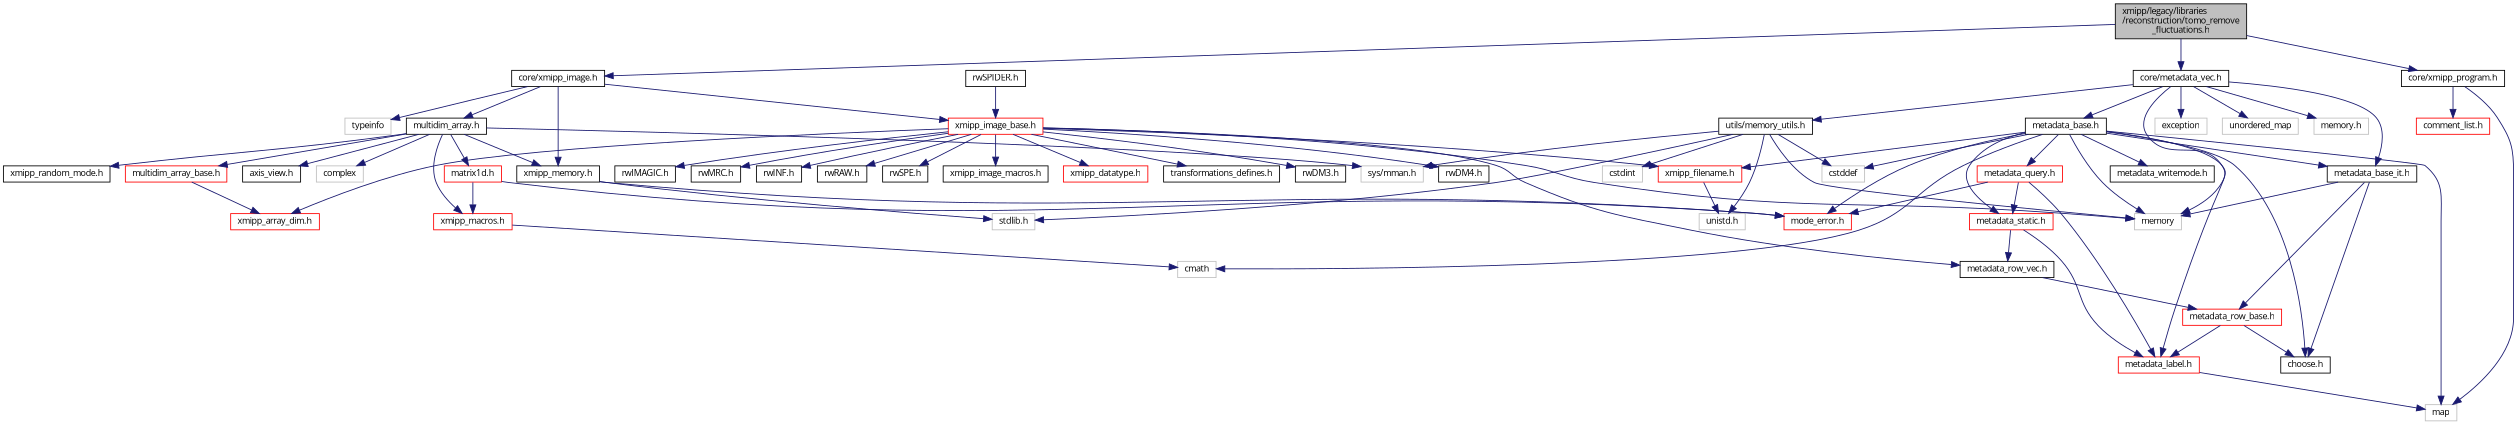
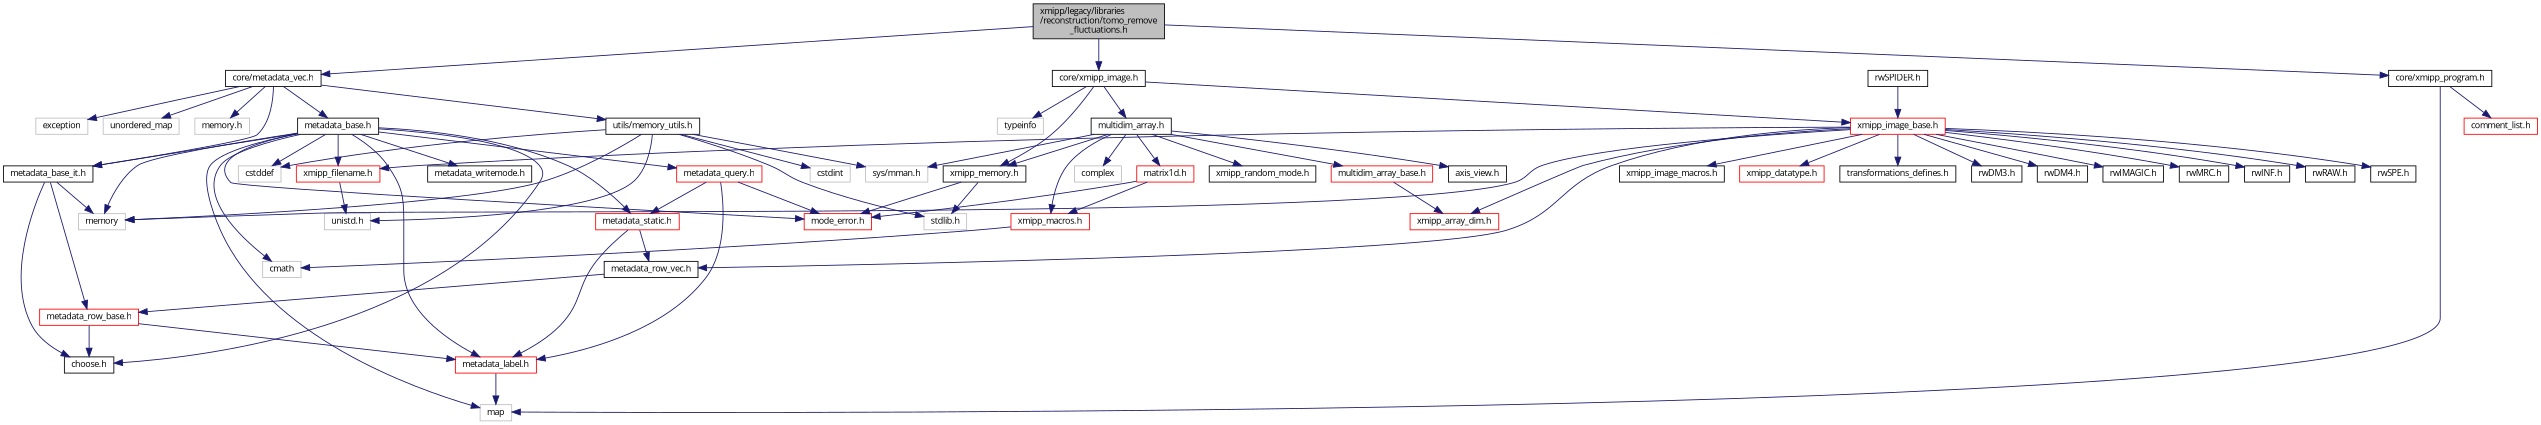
edge "core/metadata_vec.h" -> "memory": removed
